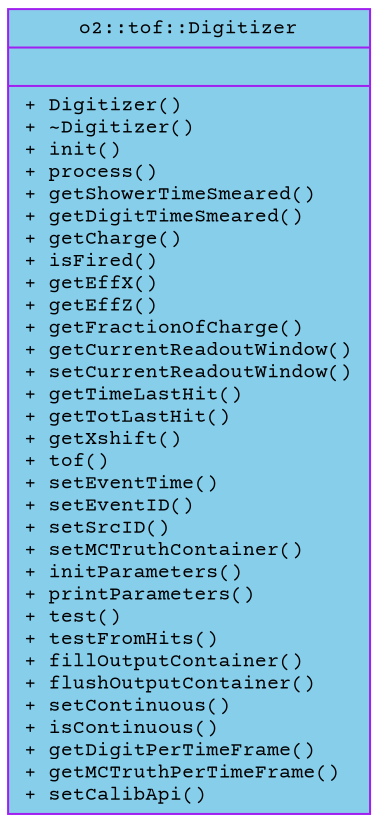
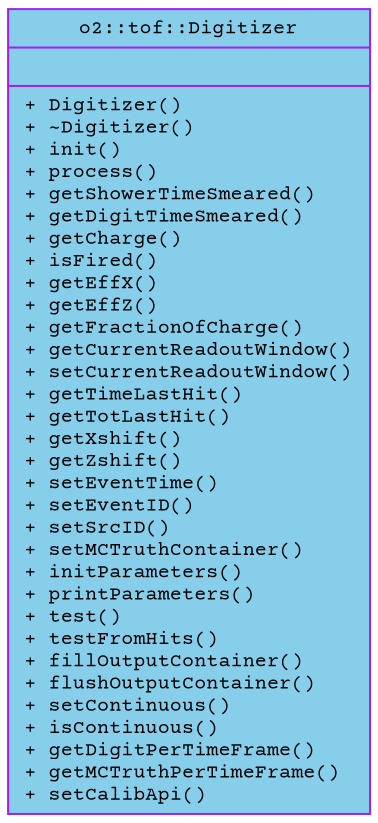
node "o2::tof::Digitizer": text "+ tof()" -> "+ getZshift()"
